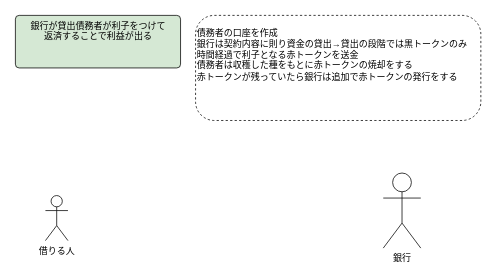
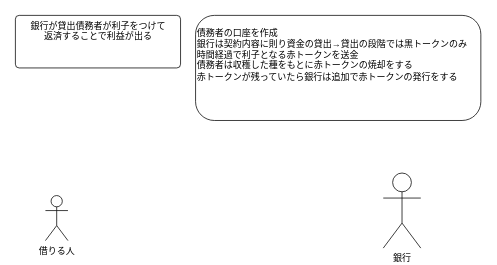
node "銀行が貸出債務者が利子をつけて 返済することで利益が出る": fillcolor #d5e8d4 -> #ffffff
node "債務者の口座を作成 銀行は契約内容に則り資金の貸出→貸出の段階では黒トークンのみ 時間経過で利子となる赤トークンを送金 債務者は収穫した種をもとに赤トークンの焼却をする 赤トークンが残っていたら銀行は追加で赤トークンの発行をする": style dashed -> solid
